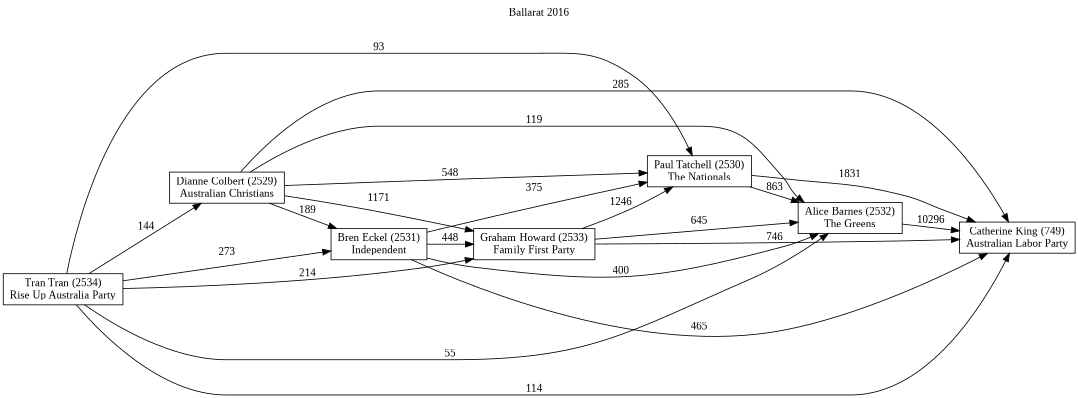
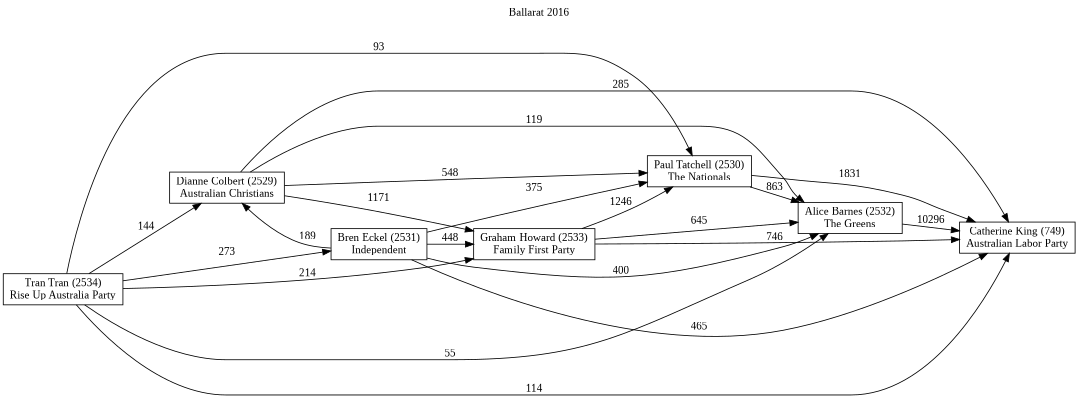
edge "Dianne Colbert (2529) Australian Christians" -> "Bren Eckel (2531) Independent": reversed
